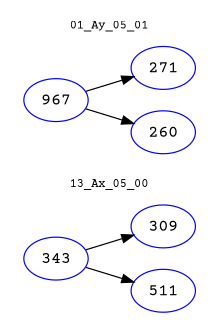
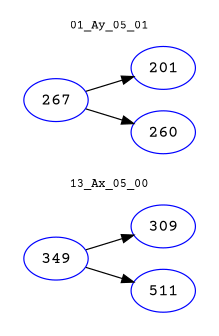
node "271": label "271" -> "201"
node "967": label "967" -> "267"
node "343": label "343" -> "349"
